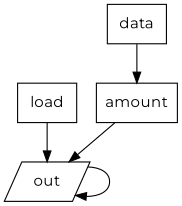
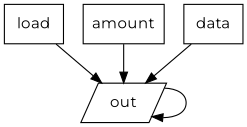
edge "data" -> "amount": now "data" -> "out"
